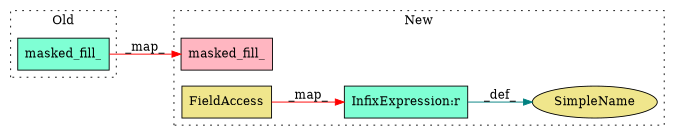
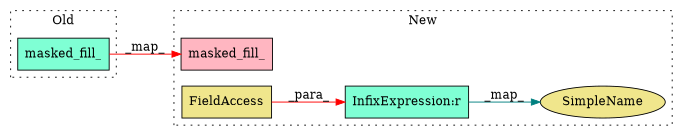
edge "FieldAccess" -> "InfixExpression:r": label "_map_" -> "_para_"
edge "InfixExpression:r" -> "SimpleName": label "_def_" -> "_map_"
